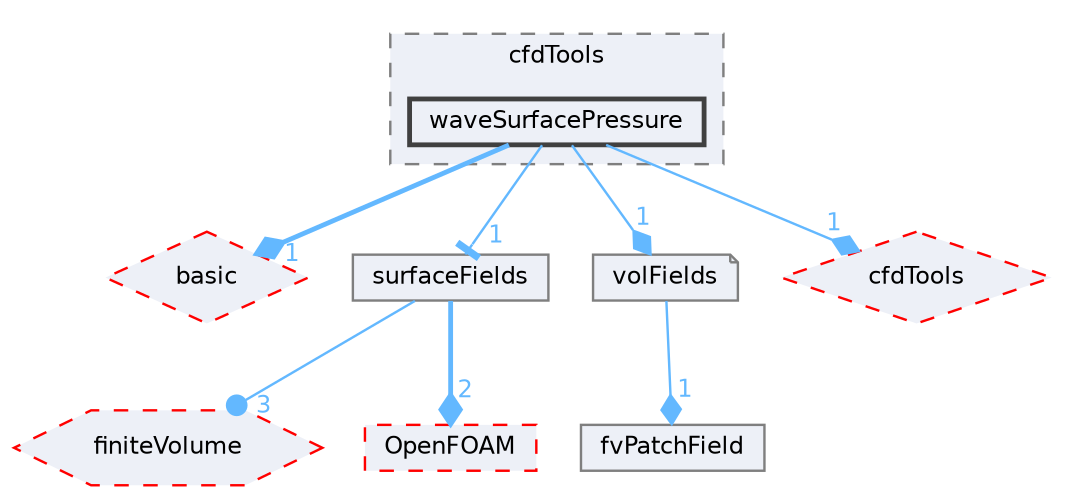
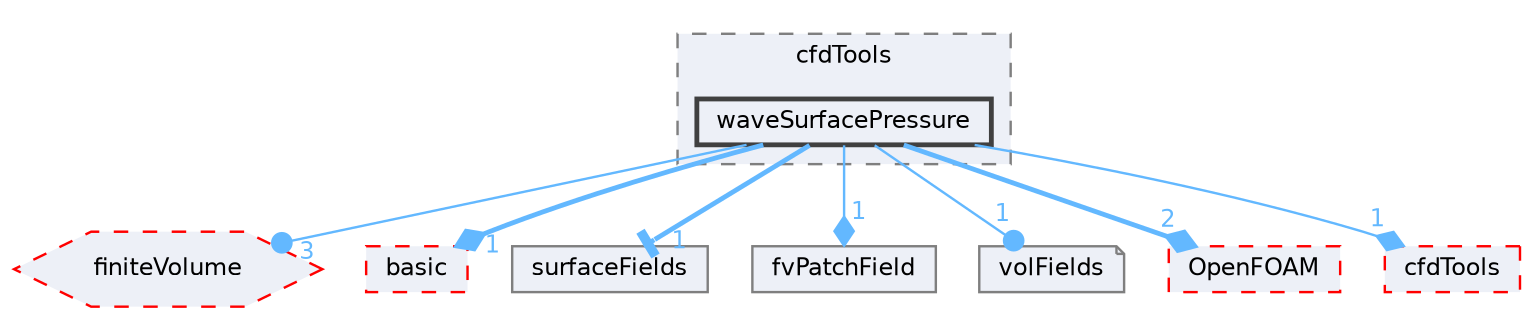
edge "waveSurfacePressure" -> "volFields": arrowhead diamond -> dot
edge "waveSurfacePressure" -> "surfaceFields": style solid -> bold
node "basic": shape diamond -> box
node "cfdTools": shape diamond -> box
edge "surfaceFields" -> "OpenFOAM": now "waveSurfacePressure" -> "OpenFOAM"
edge "volFields" -> "fvPatchField": now "waveSurfacePressure" -> "fvPatchField"
edge "surfaceFields" -> "finiteVolume": now "waveSurfacePressure" -> "finiteVolume"
